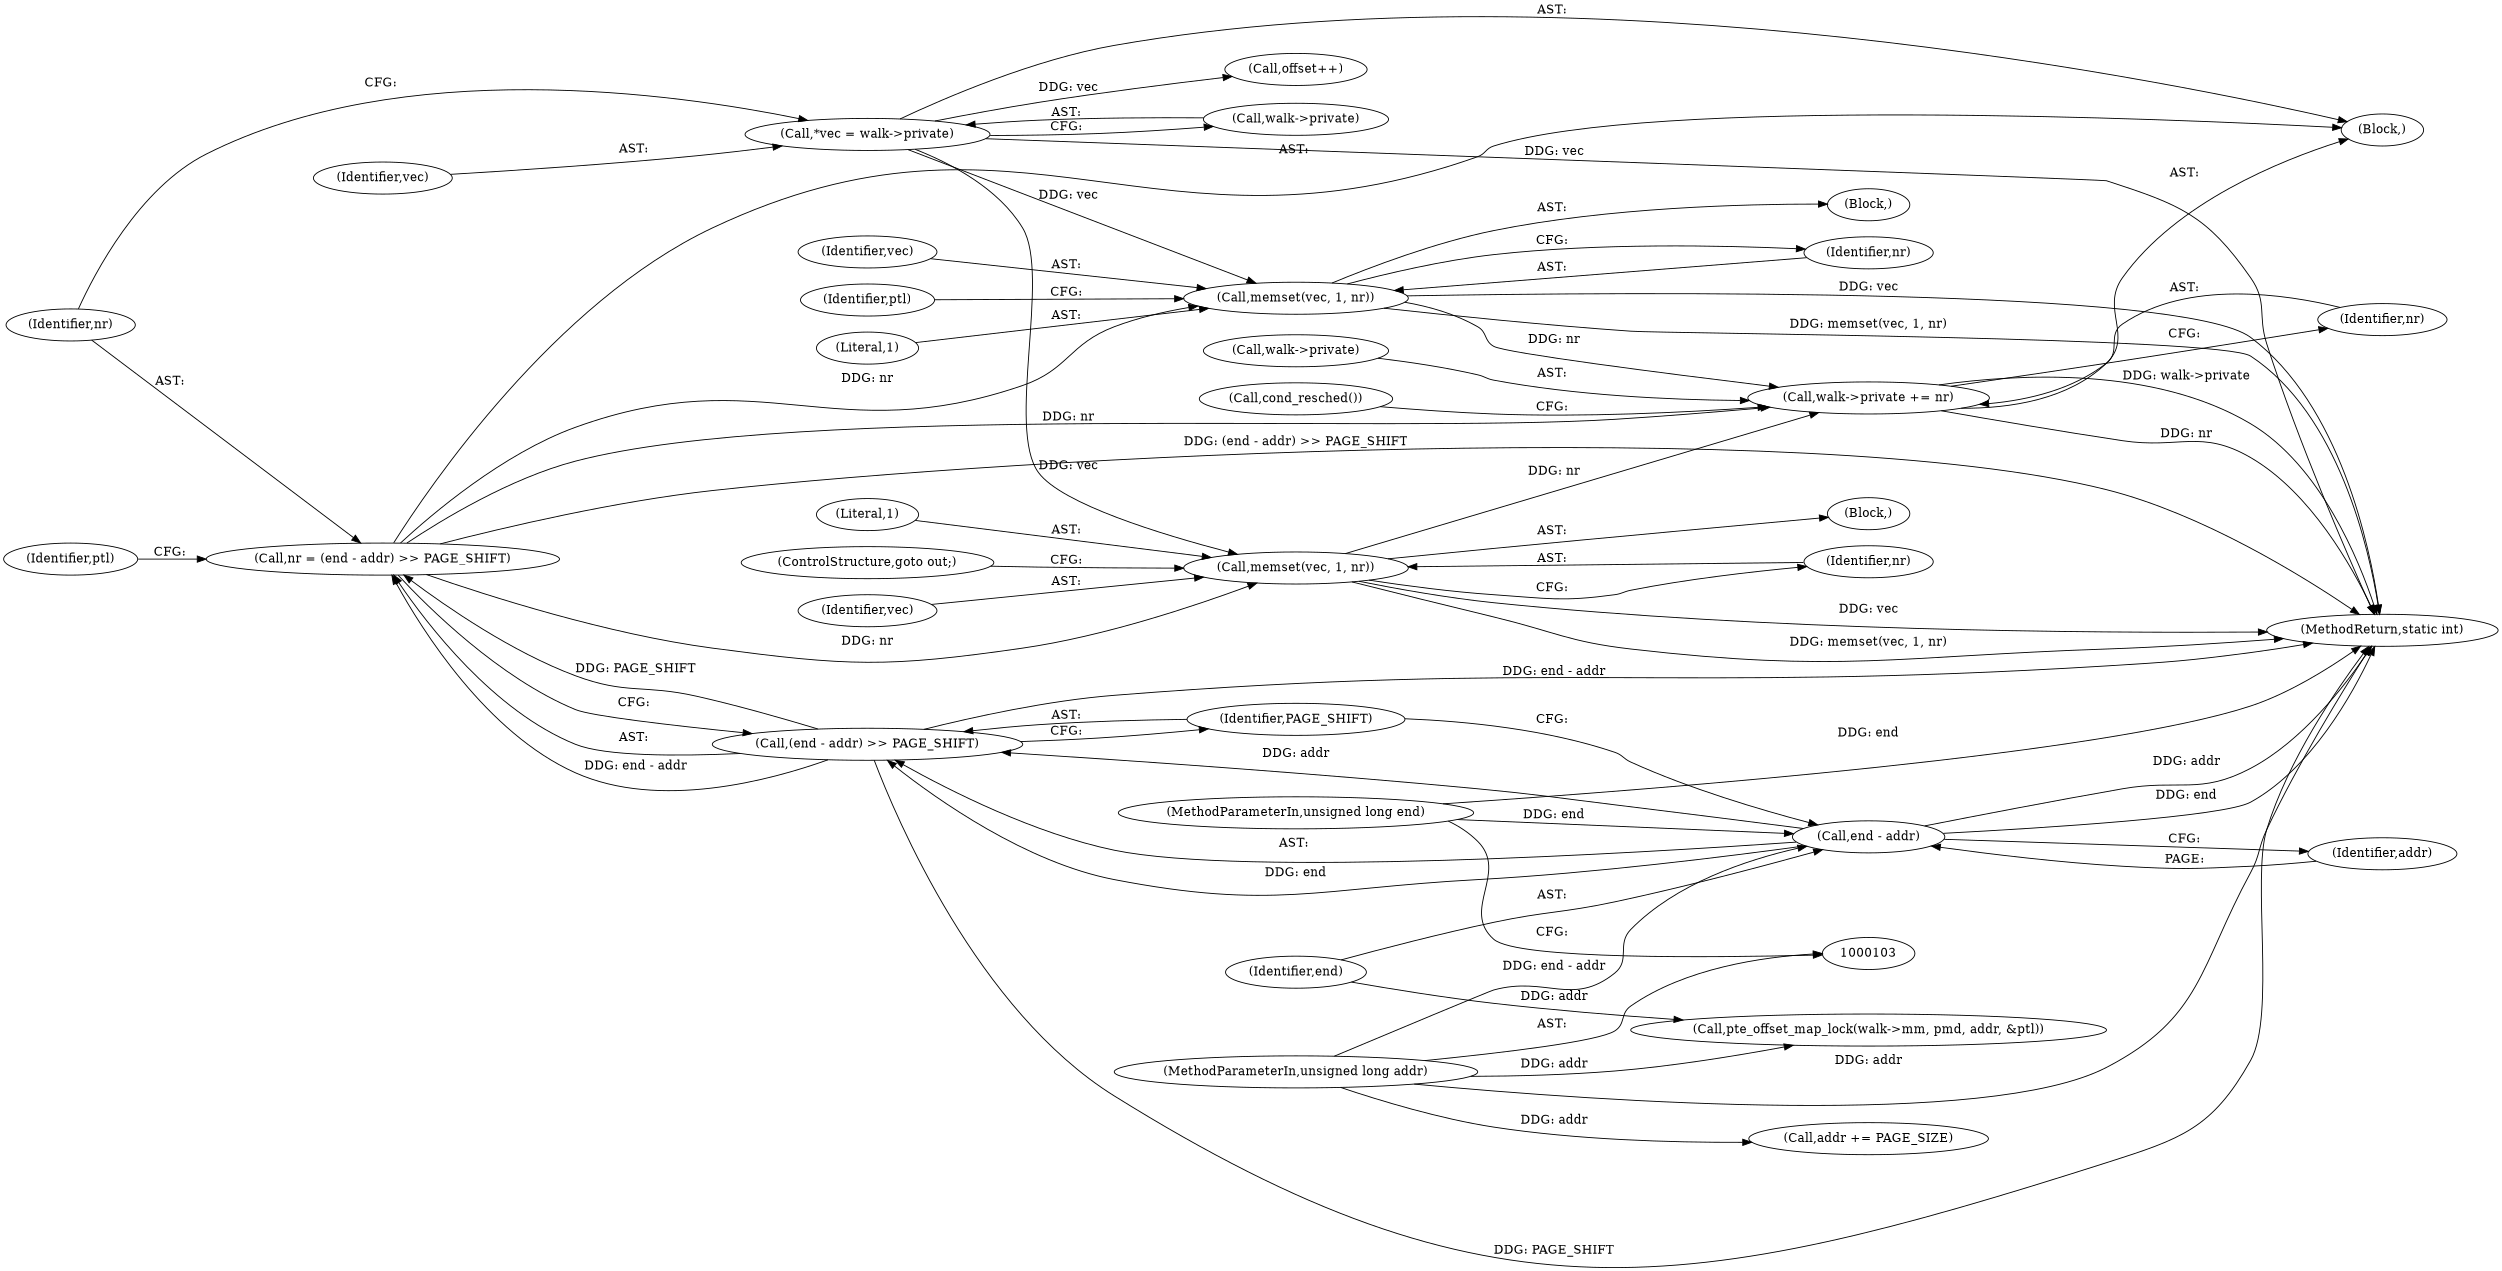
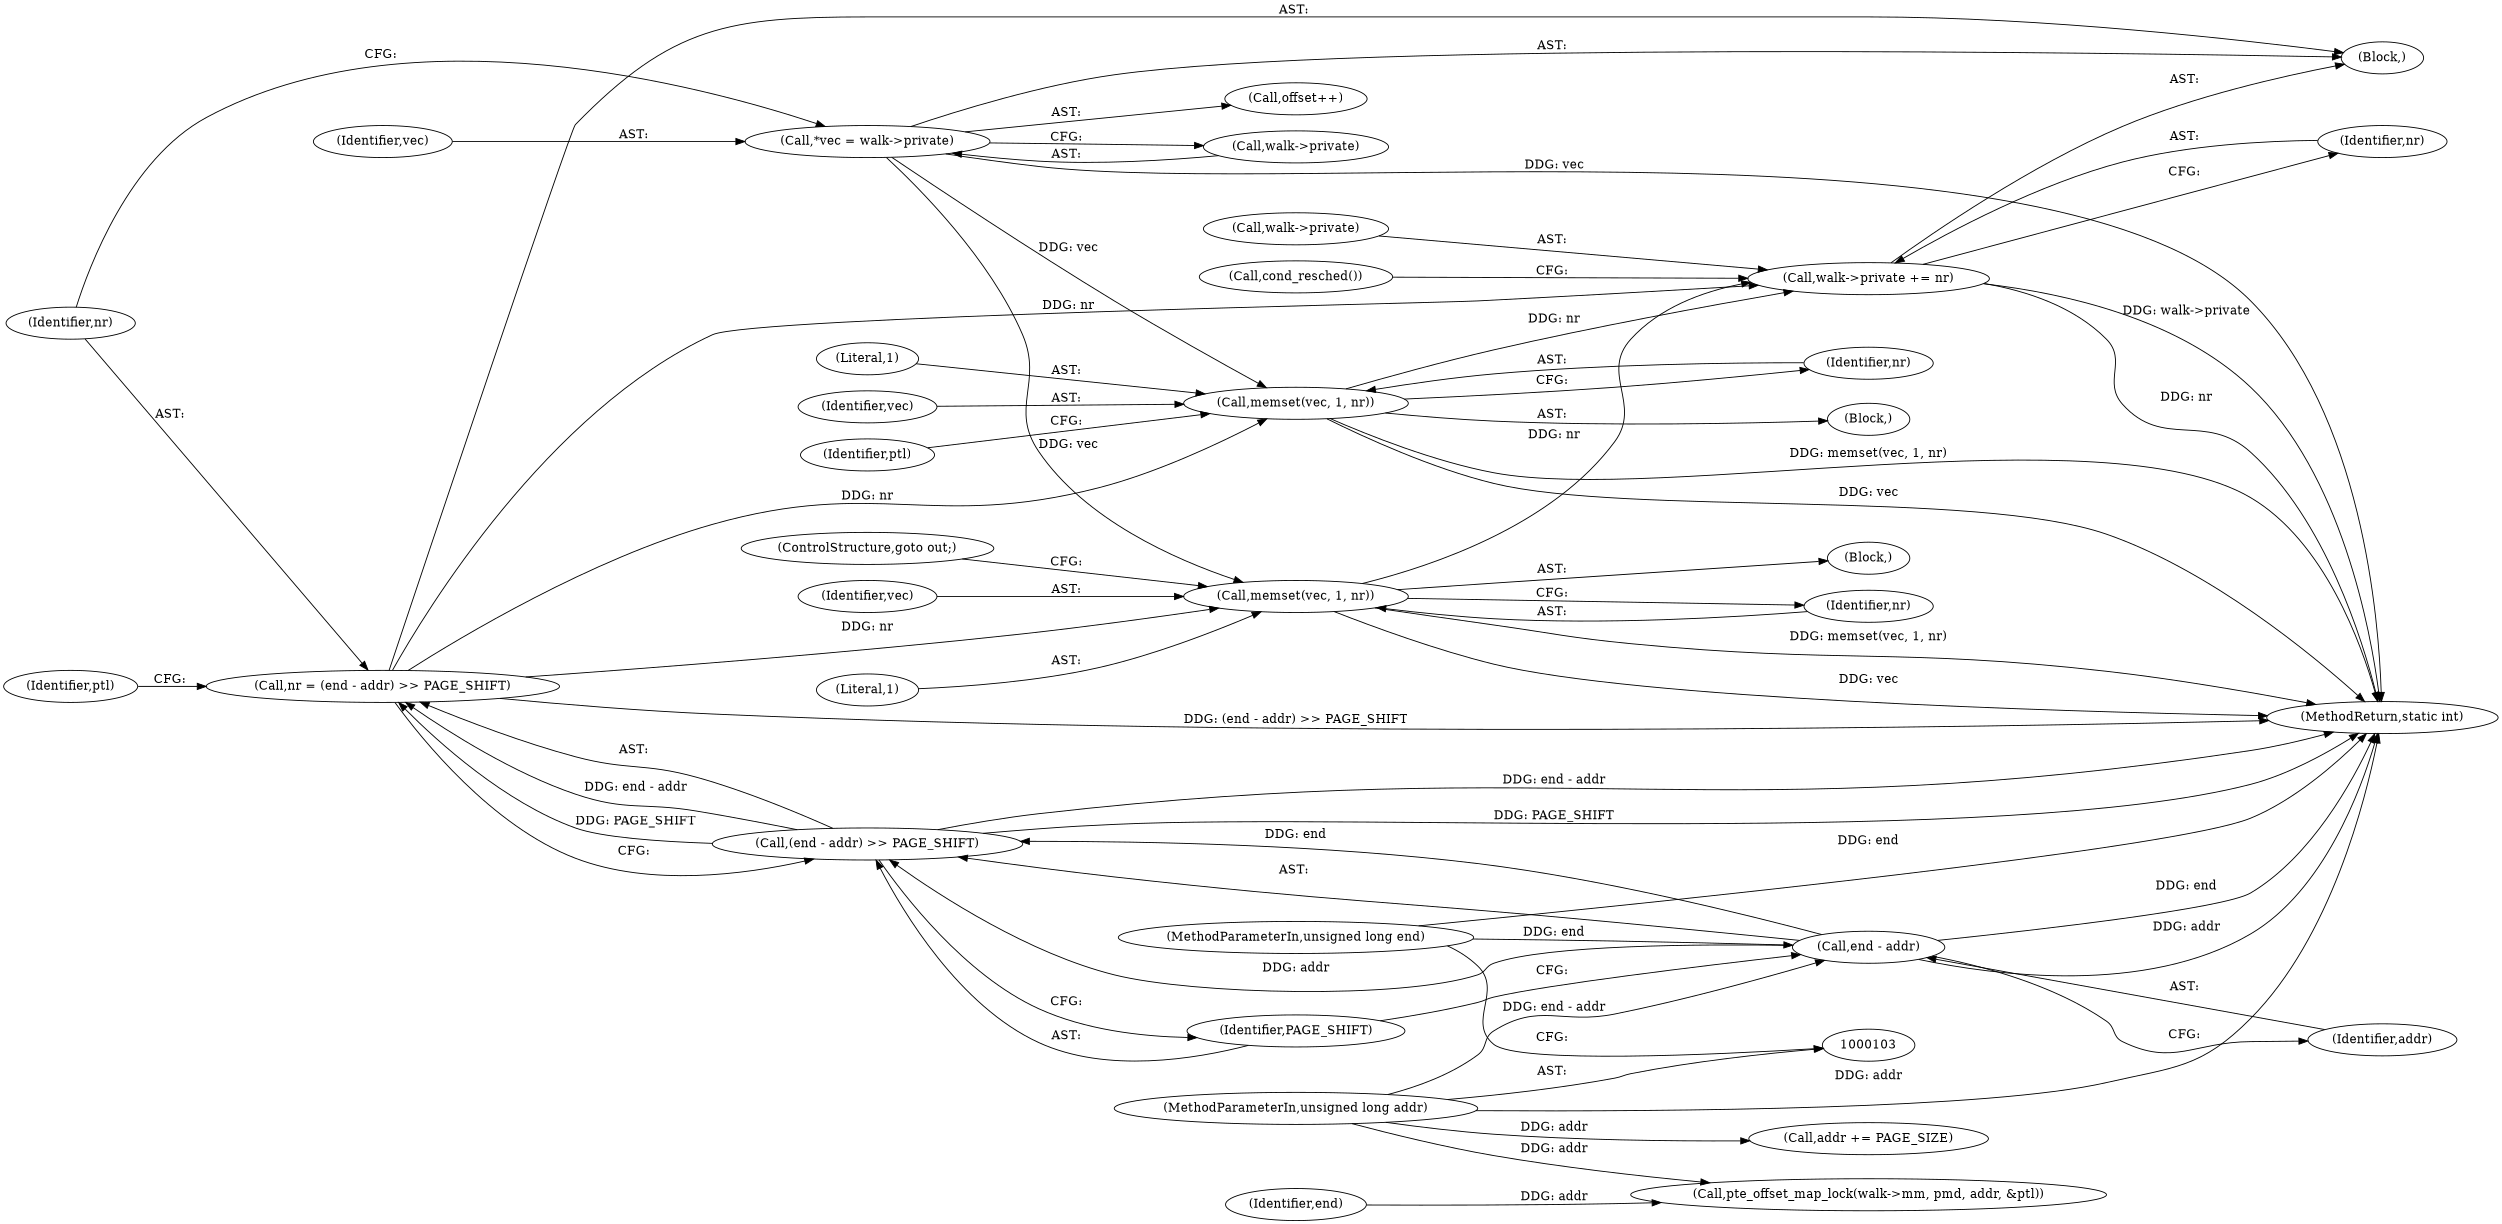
edge "(Call,*vec = walk->private)" -> "(Call,offset++)": label "DDG: vec" -> "AST: "
edge "(Identifier,addr)" -> "(Call,end - addr)": label "PAGE: " -> "AST: "
edge "(Identifier,end)" -> "(Call,end - addr)": removed, label "AST:"
